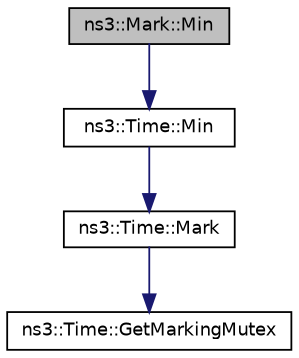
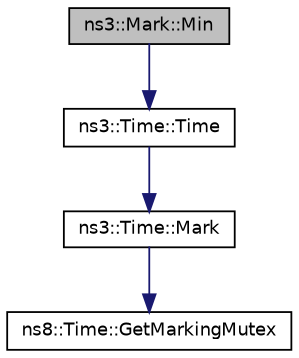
node "ns3::Time::Min": label "ns3::Time::Min" -> "ns3::Time::Time"
node "ns3::Time::GetMarkingMutex": label "ns3::Time::GetMarkingMutex" -> "ns8::Time::GetMarkingMutex"
